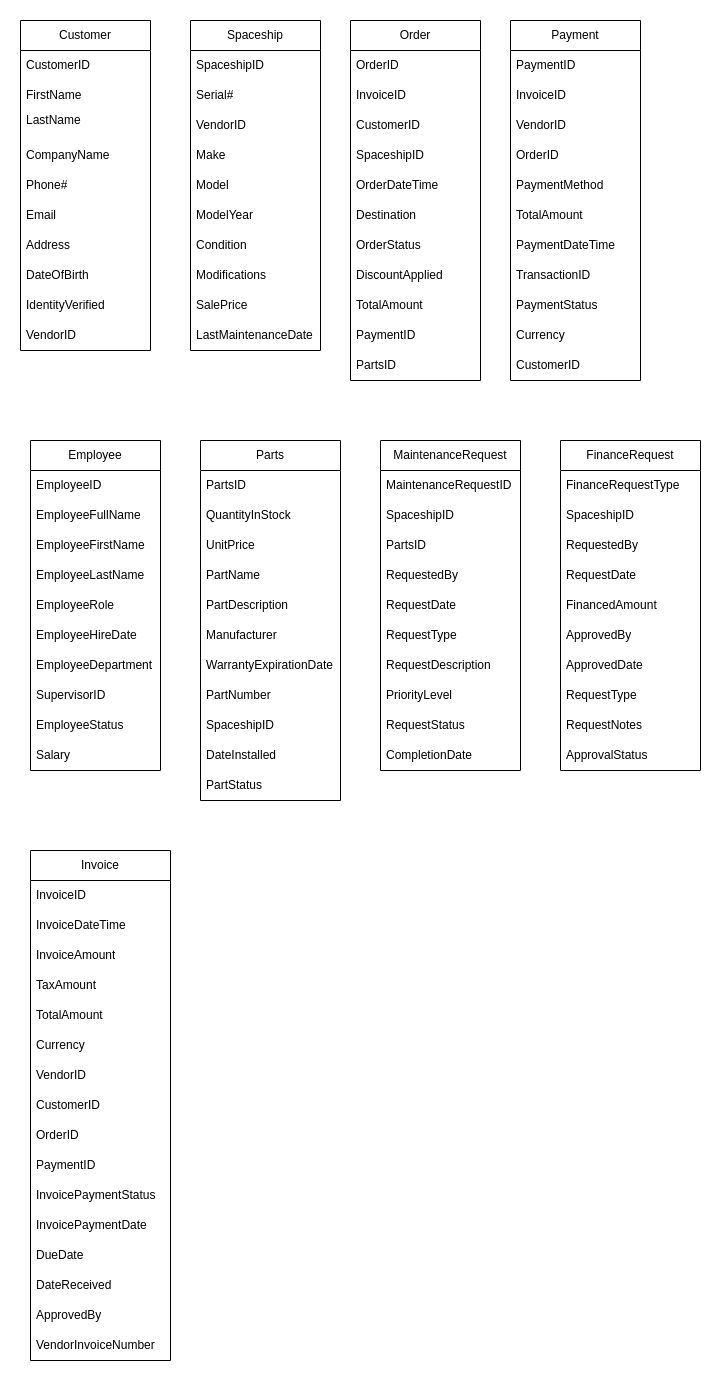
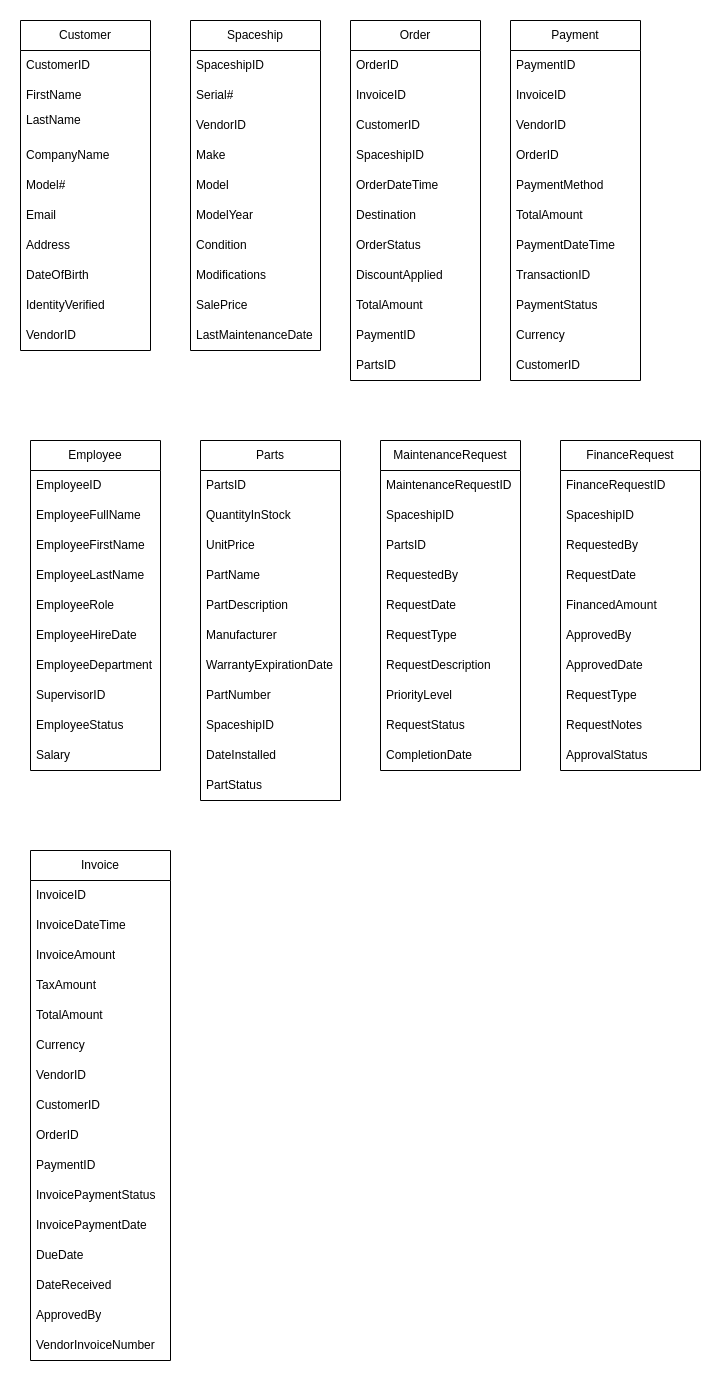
node "Phone#": label "Phone#" -> "Model#"
node "FinanceRequestType": label "FinanceRequestType" -> "FinanceRequestID"
